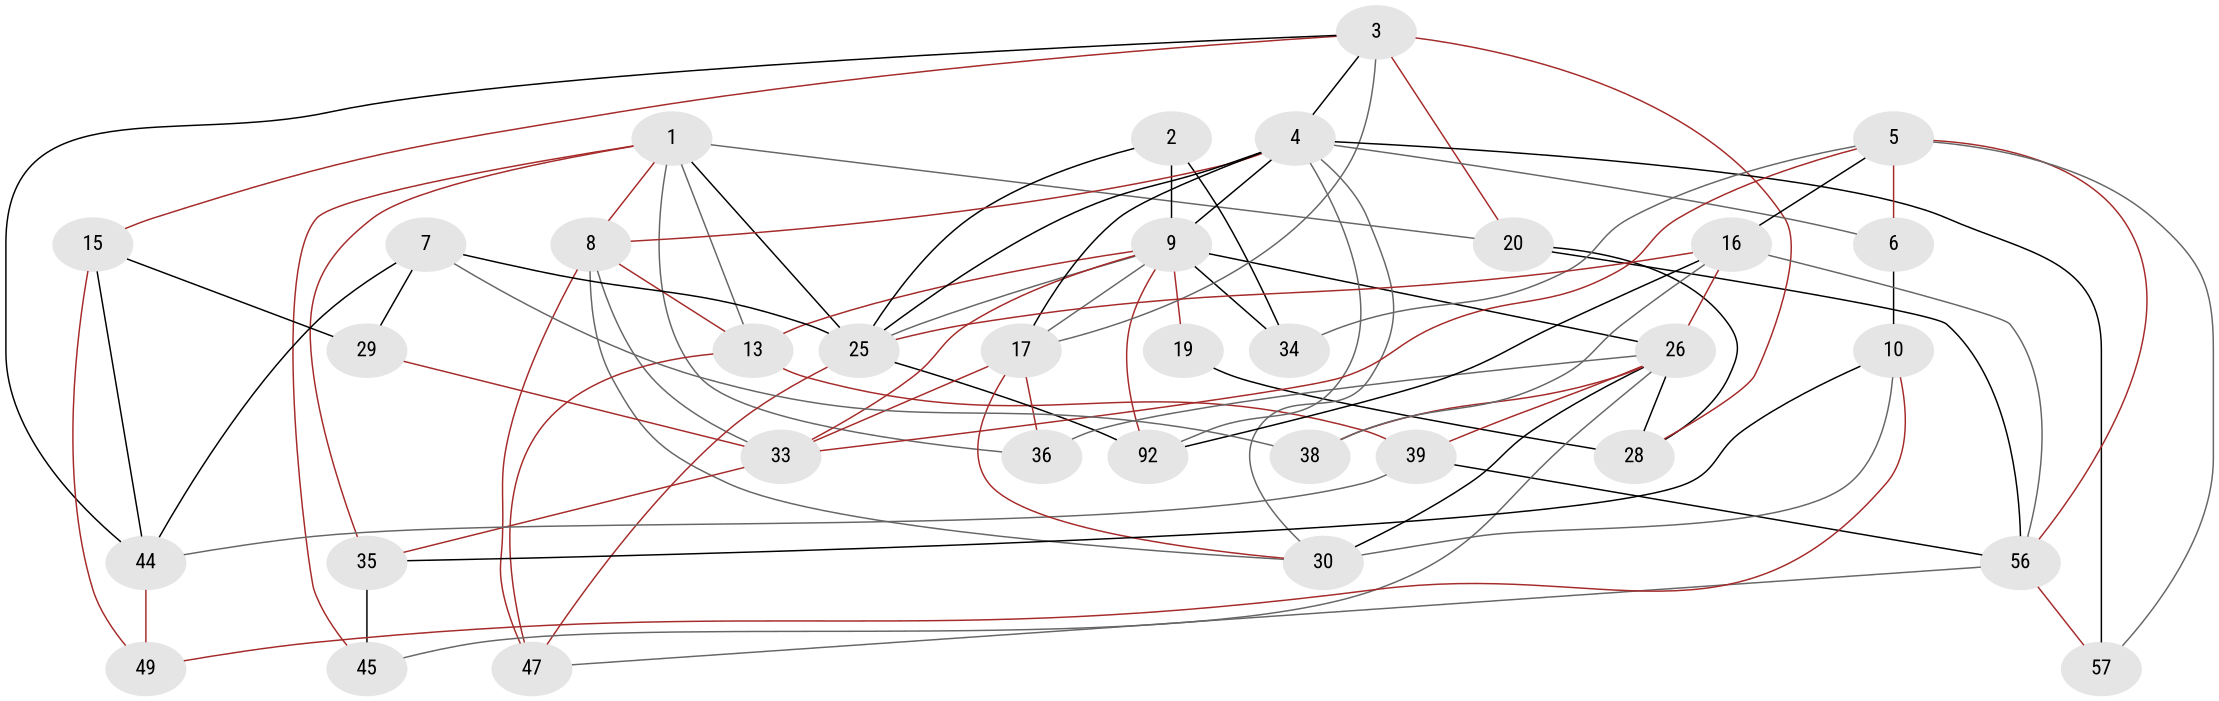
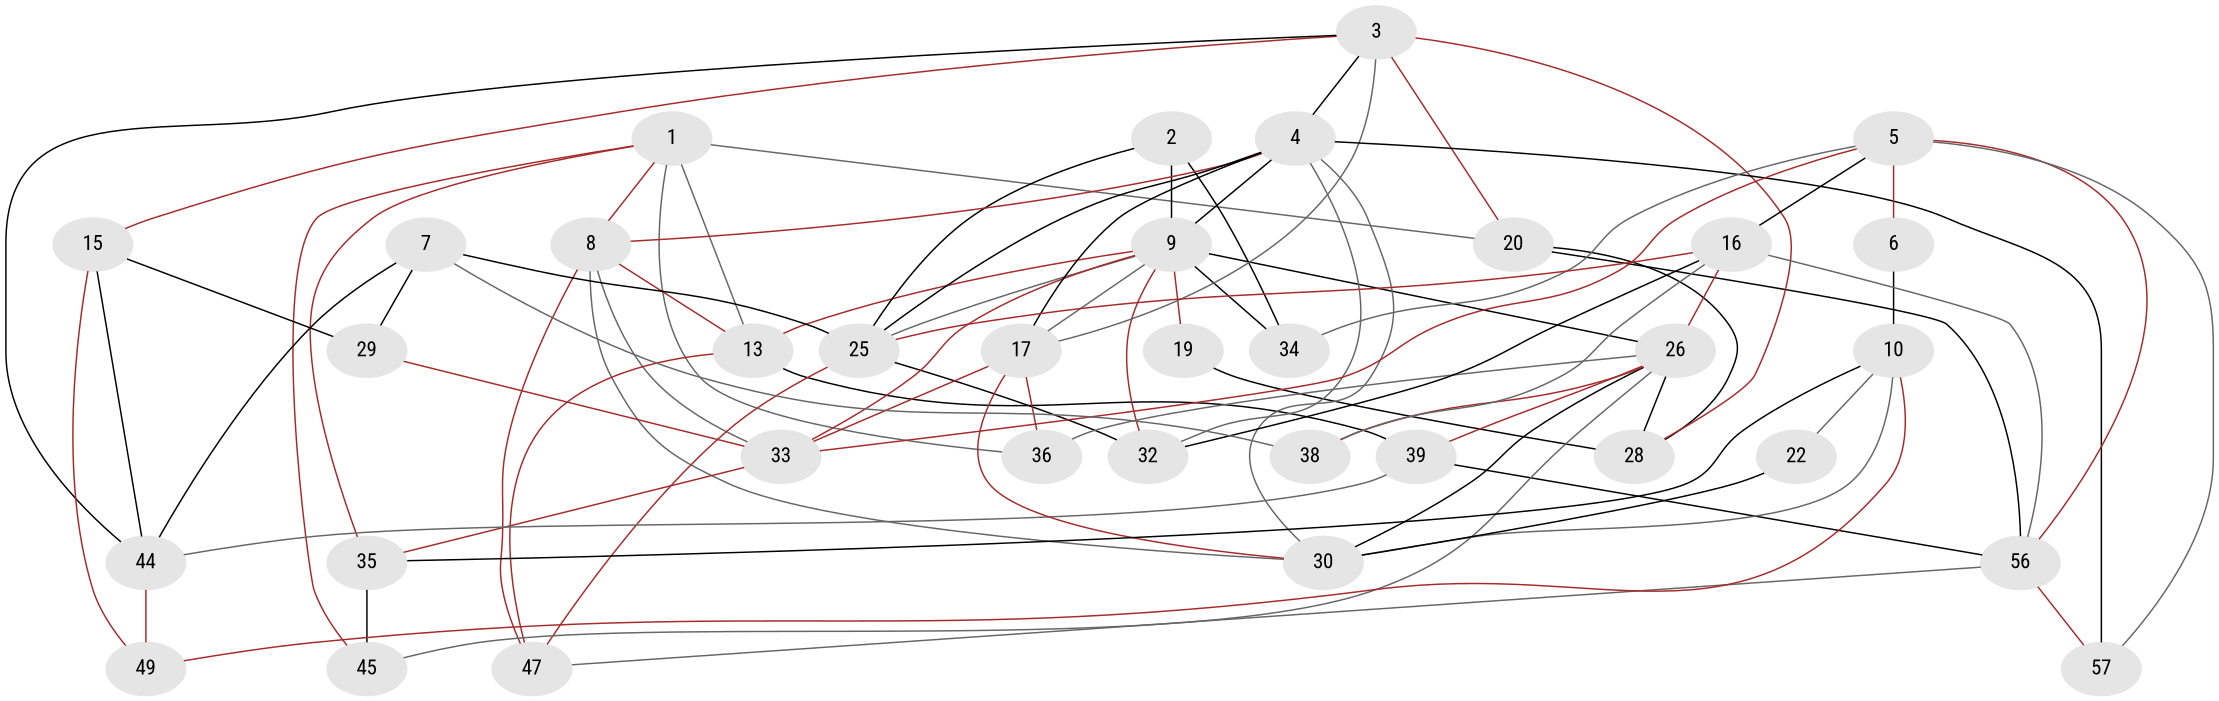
edge "4" -- "6": removed
edge "1" -- "25": removed
edge "13" -- "39": color brown -> black
node "92": label "92" -> "32"
node "22": added
